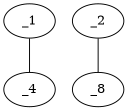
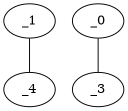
node "_2": label "_2" -> "_0"
node "_8": label "_8" -> "_3"
